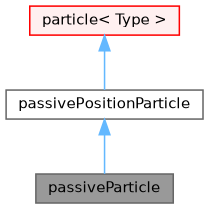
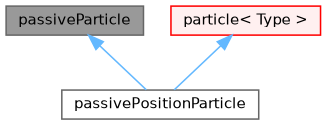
edge "passiveParticle" -> "passivePositionParticle": reversed
